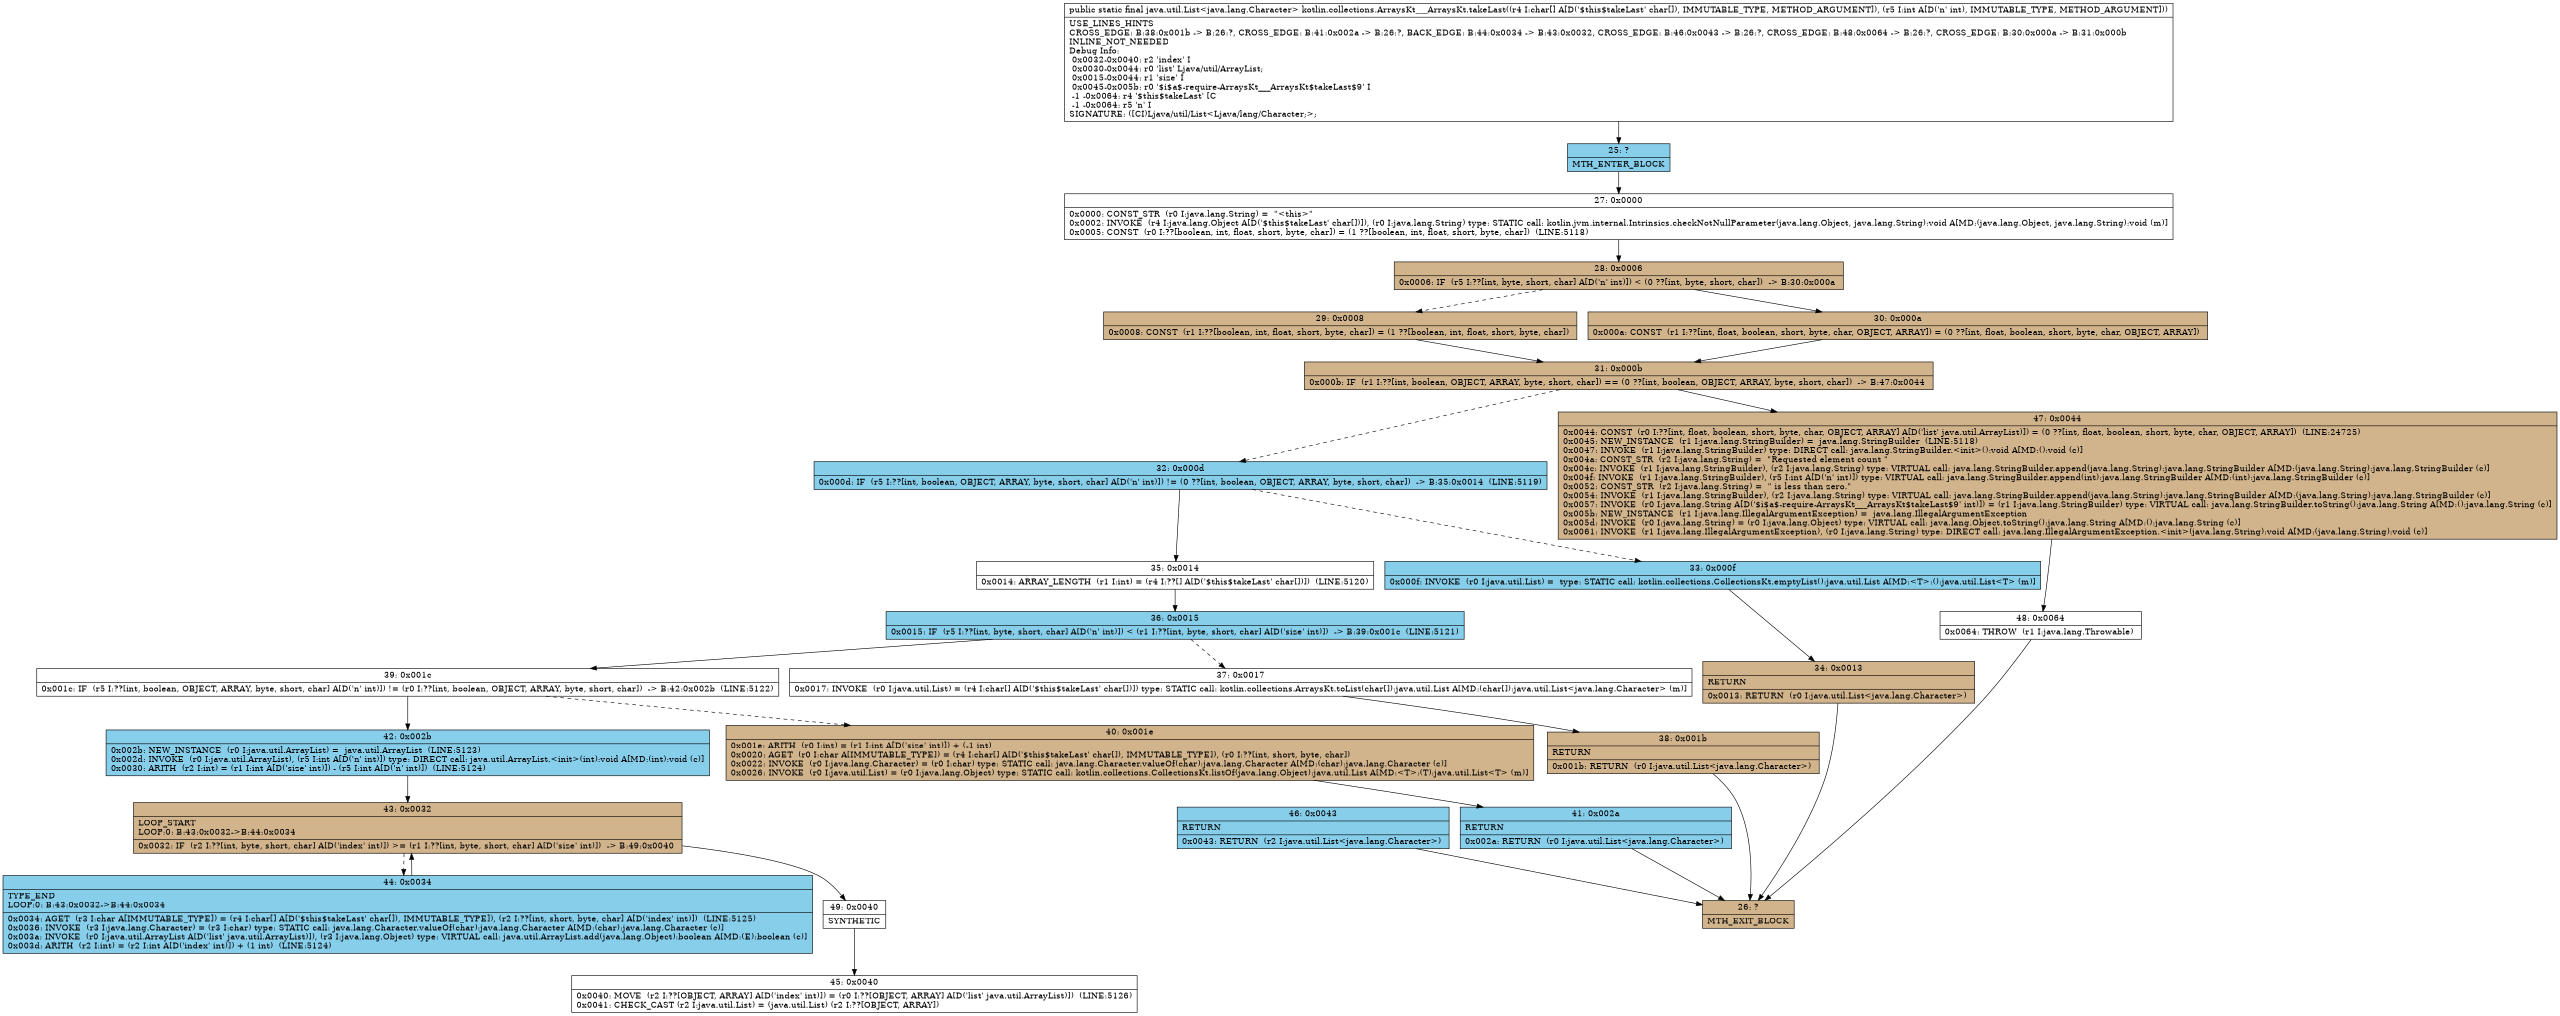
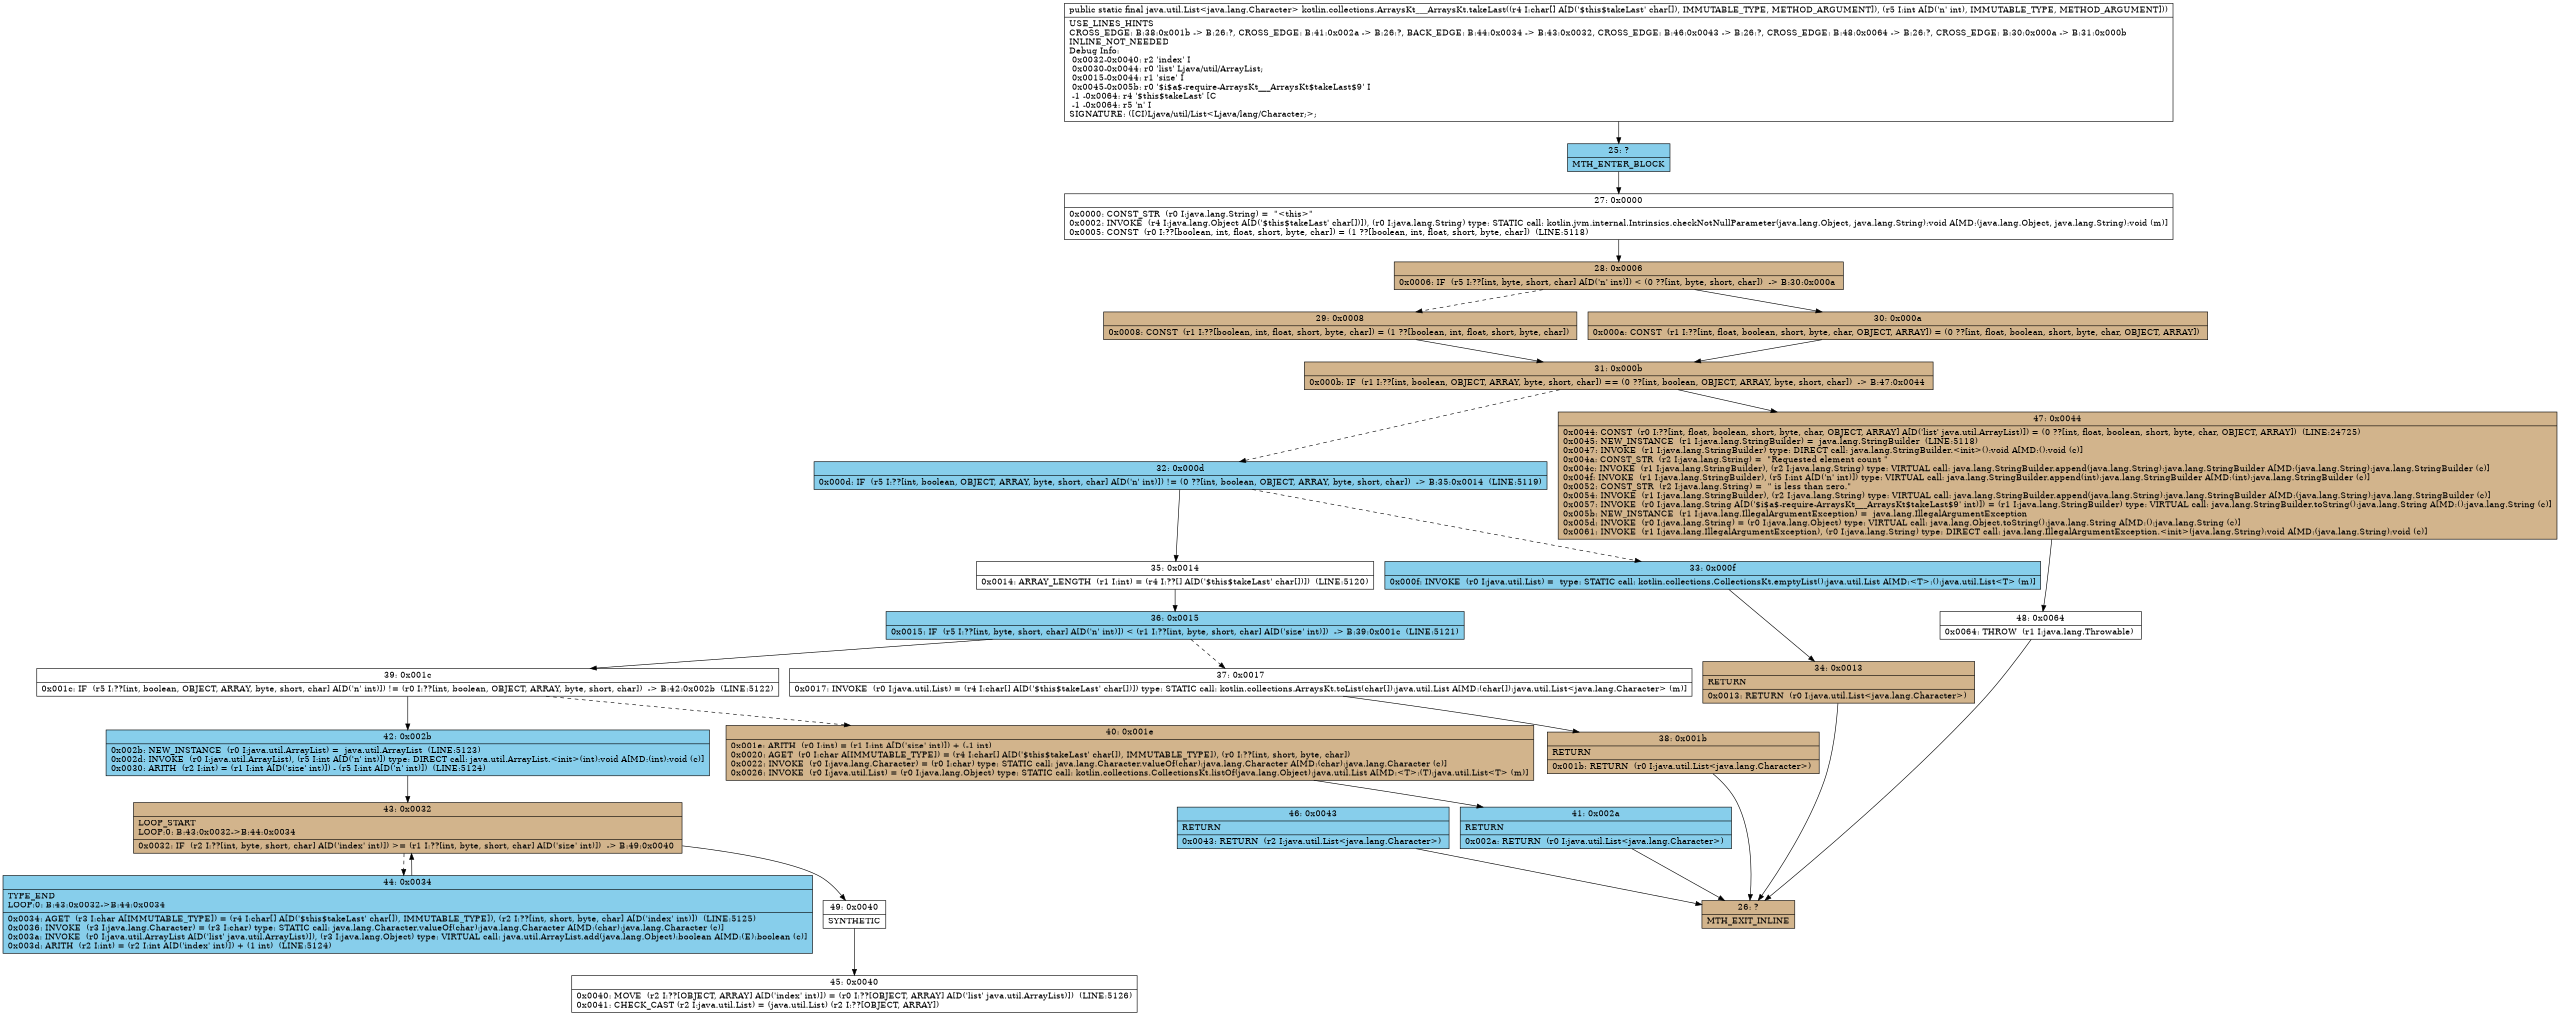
node "26: ?": text "MTH_EXIT_BLOCK" -> "MTH_EXIT_INLINE"
